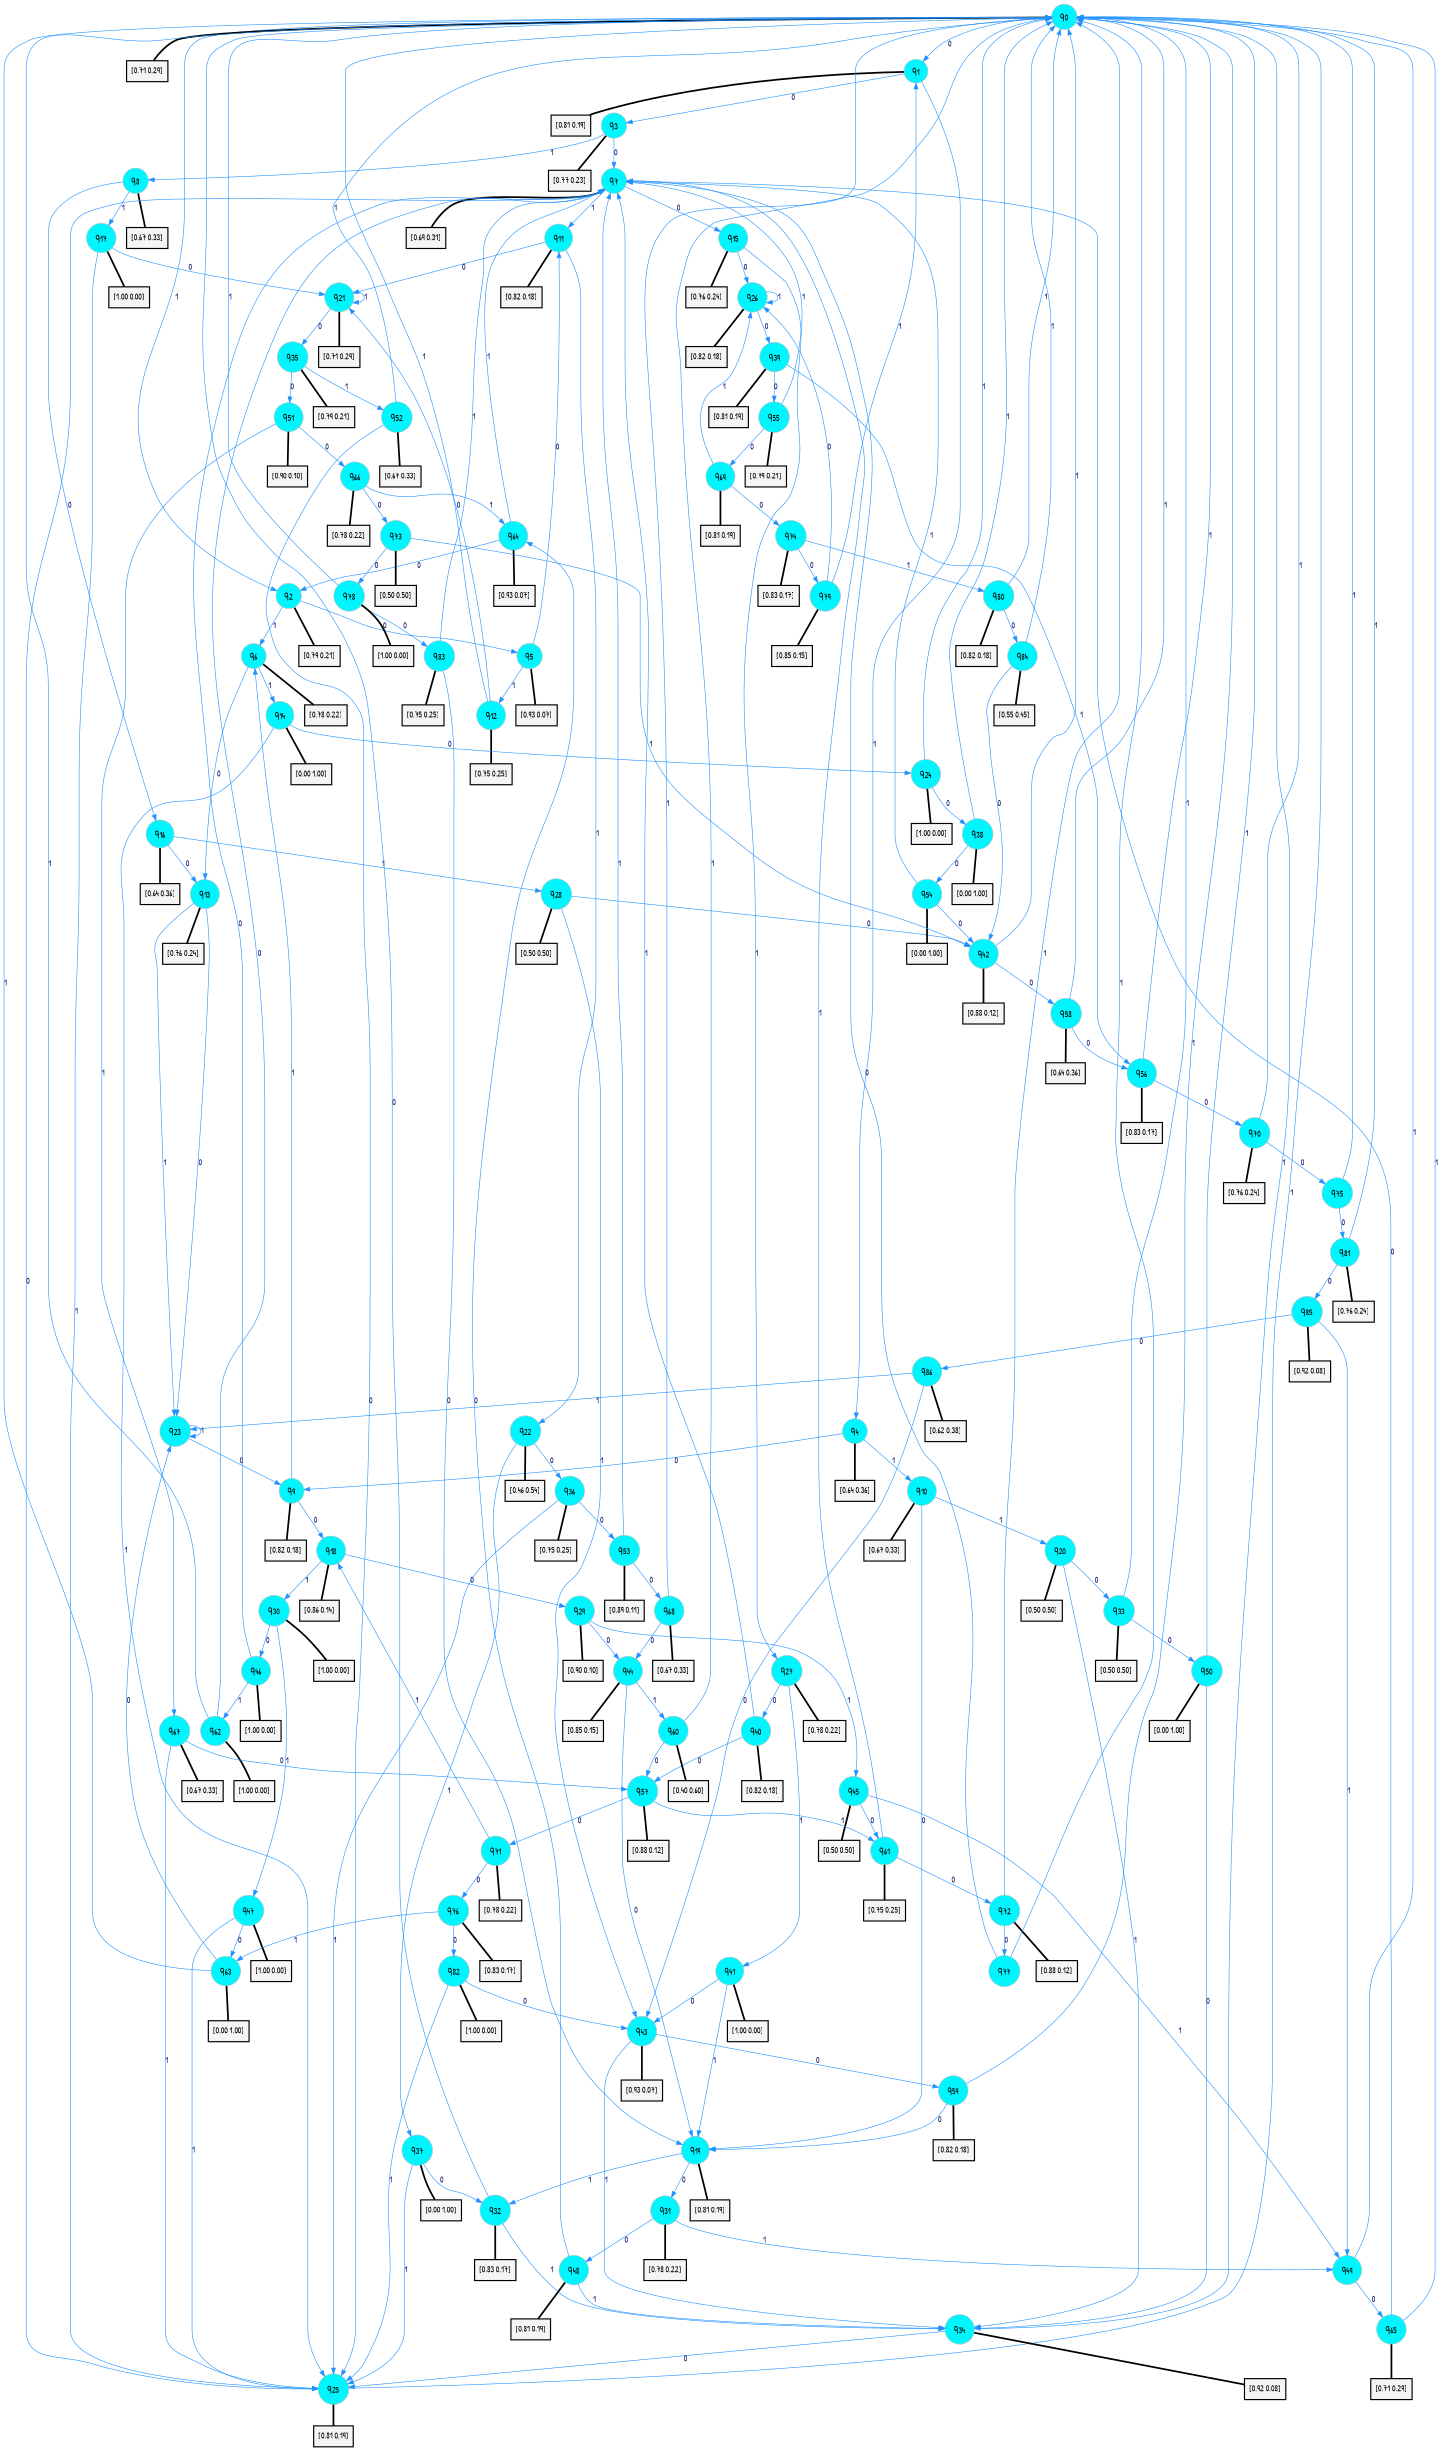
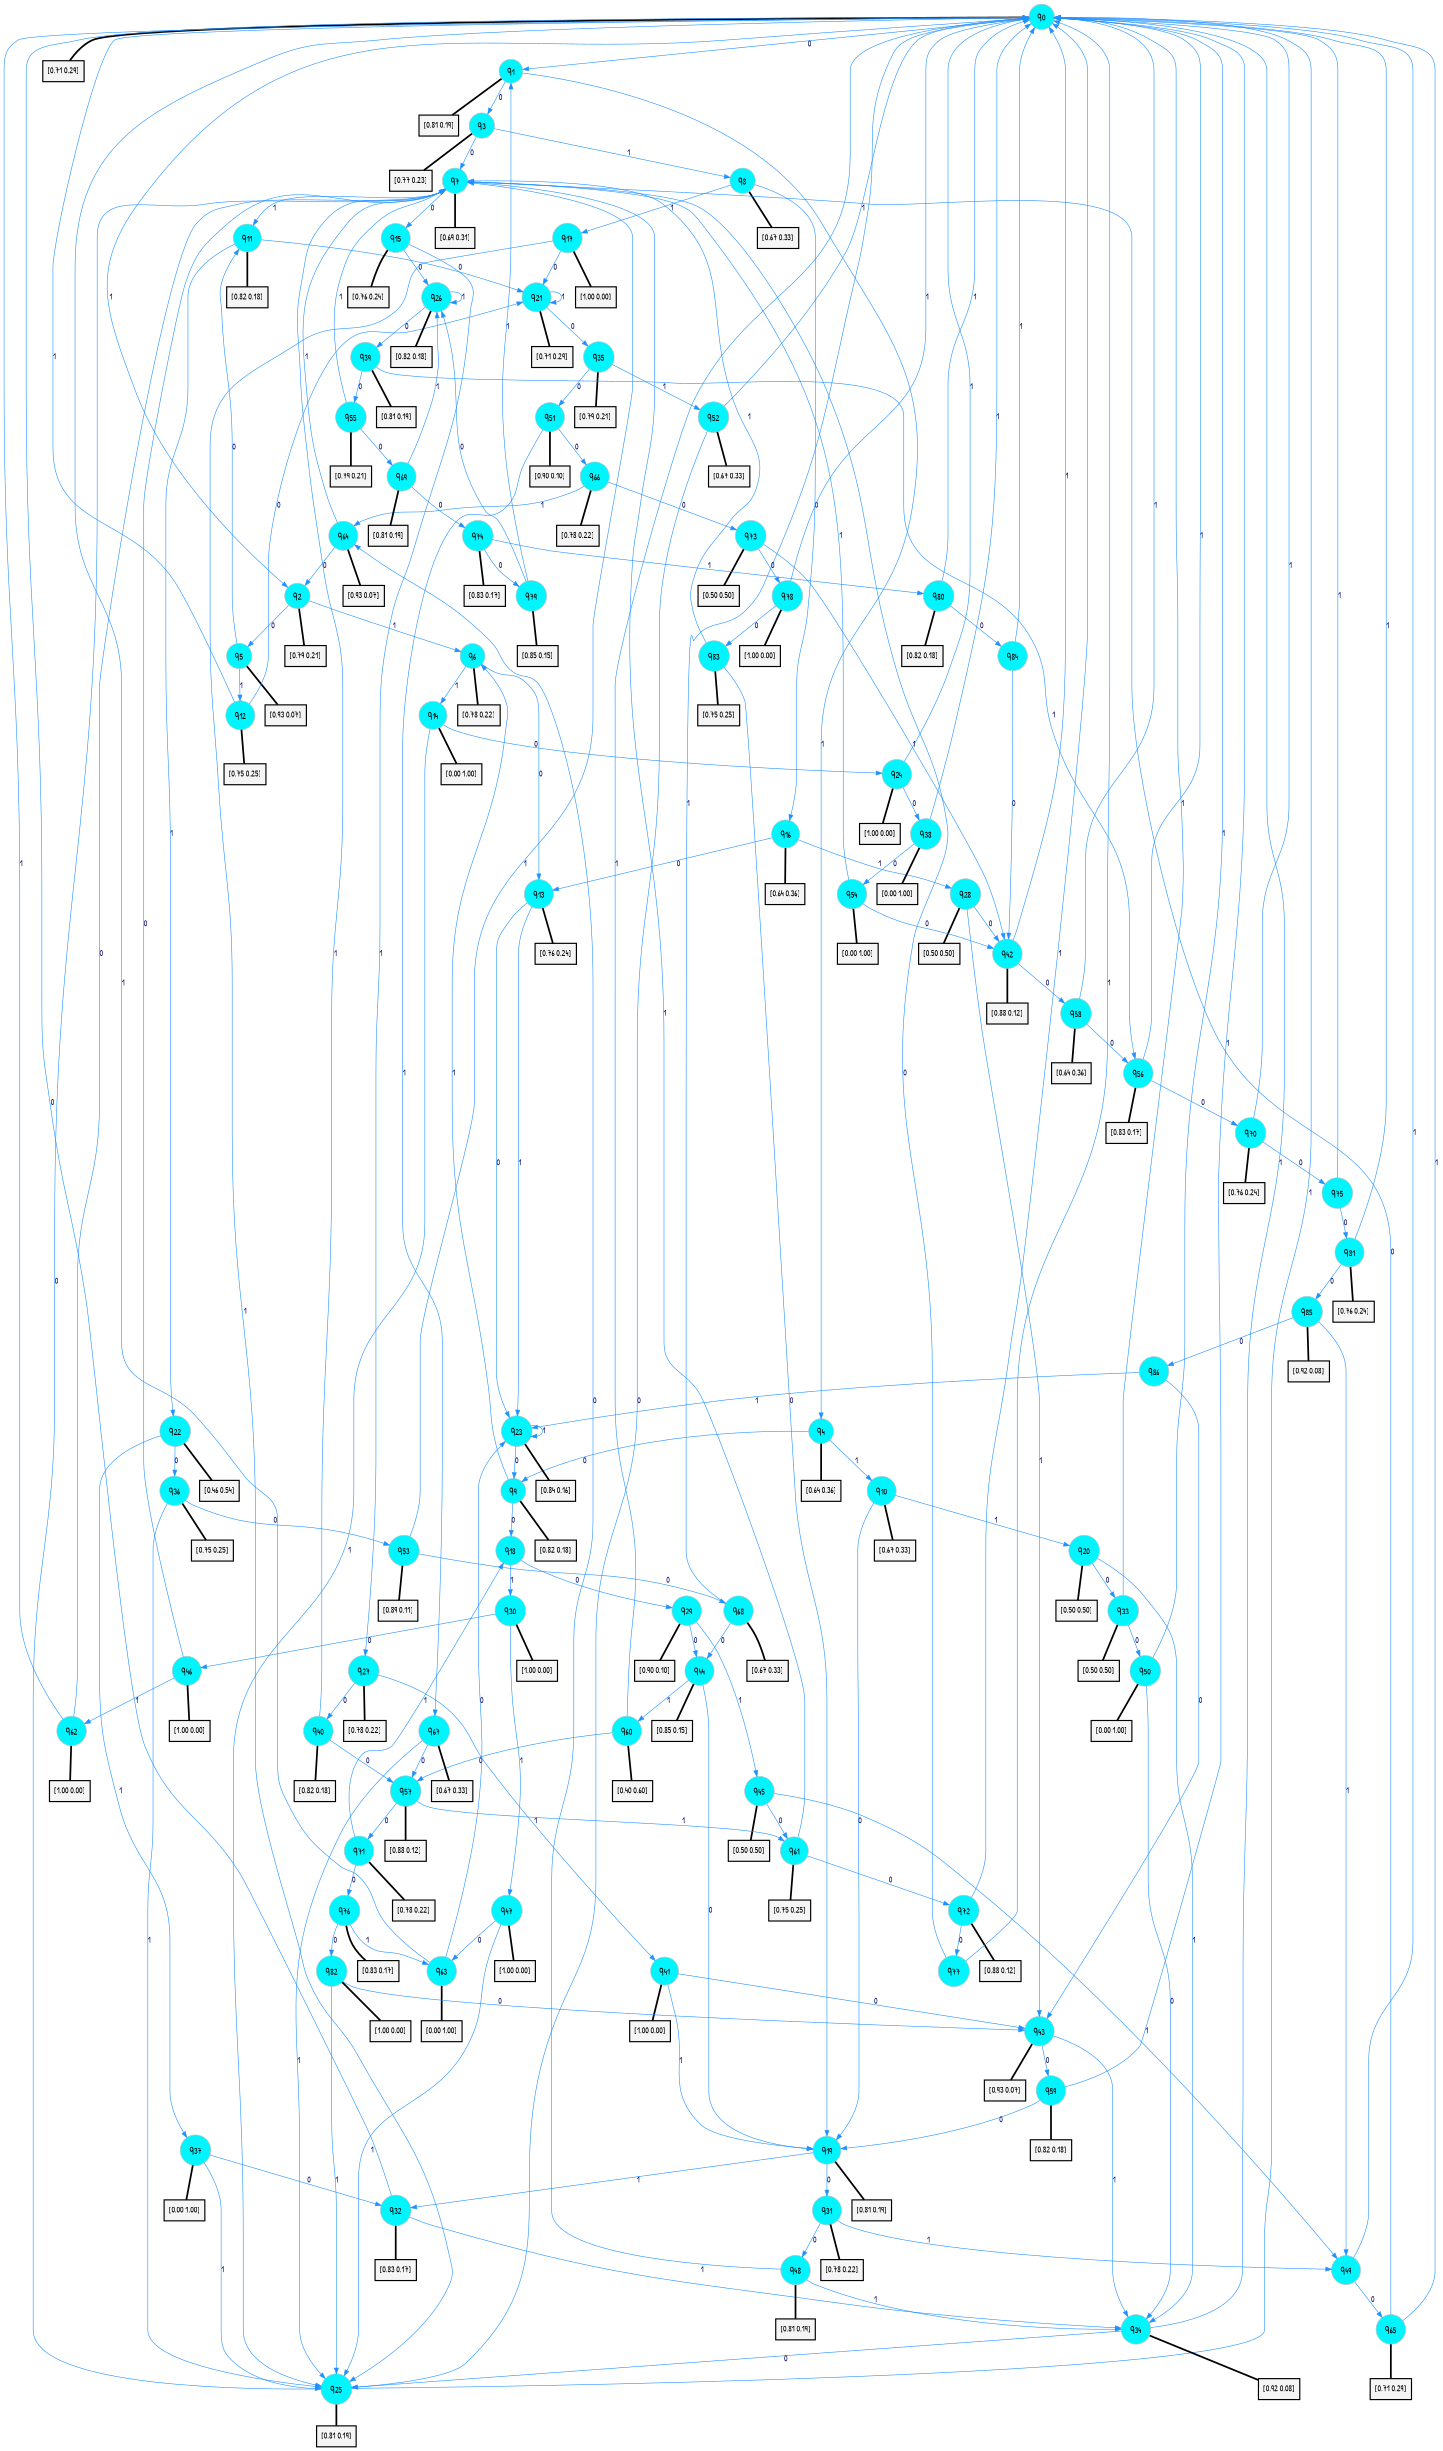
node "[0.55 0.45]": removed
node "[0.62 0.38]": removed
node "[0.84 0.16]": added
node "[0.86 0.14]": removed
